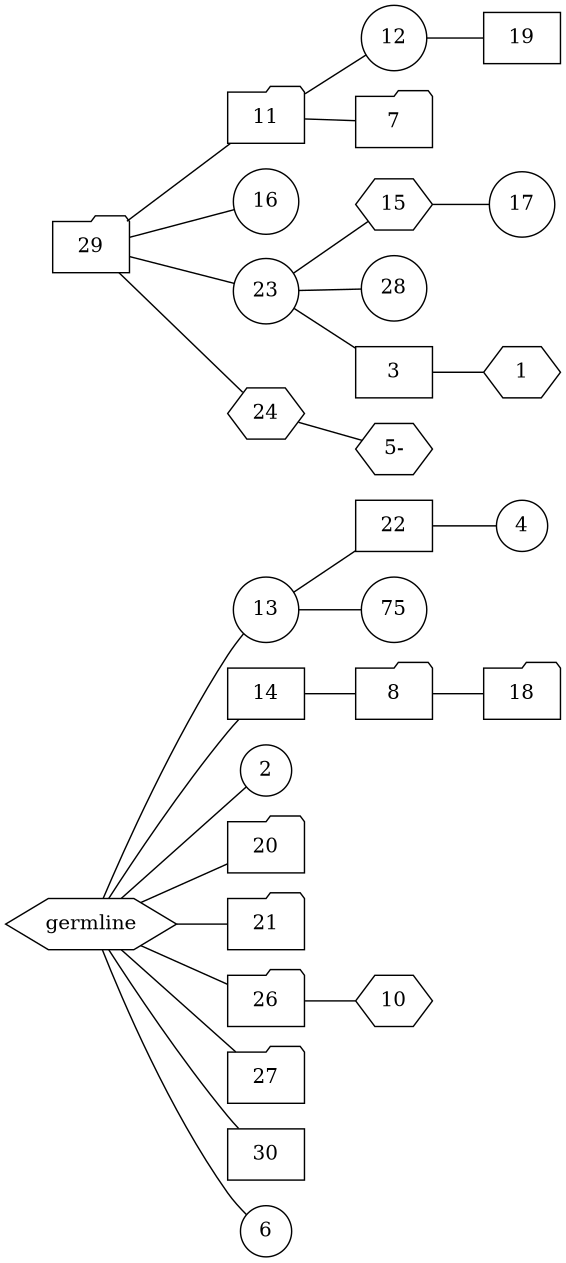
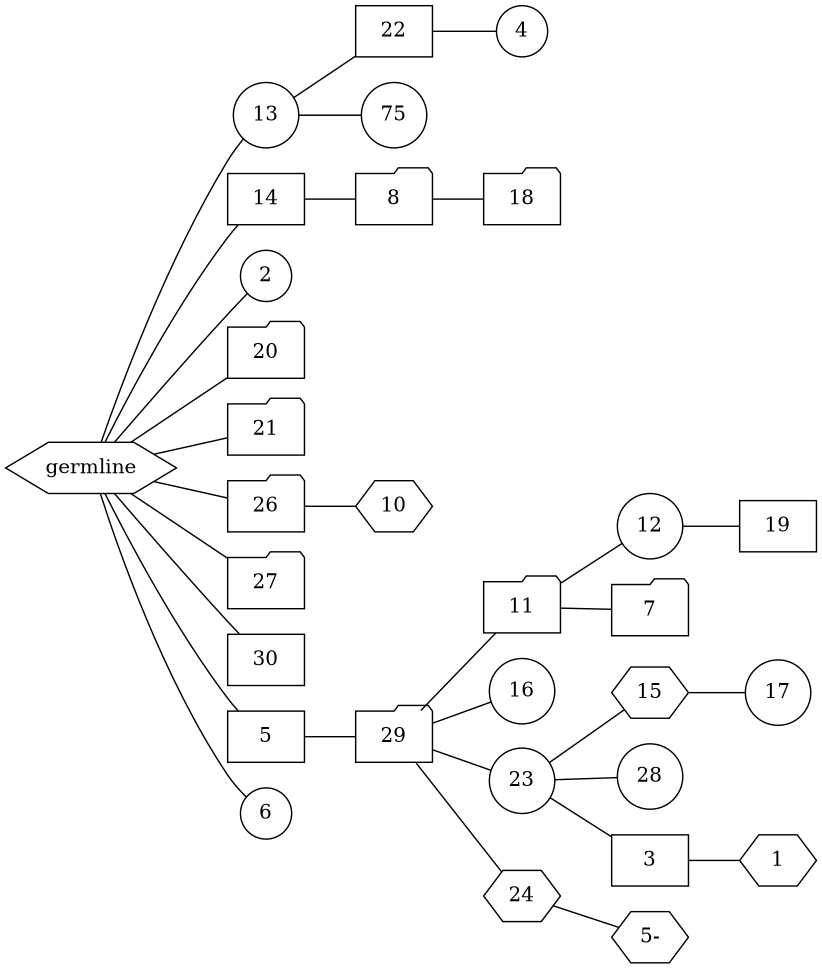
node "5": added
